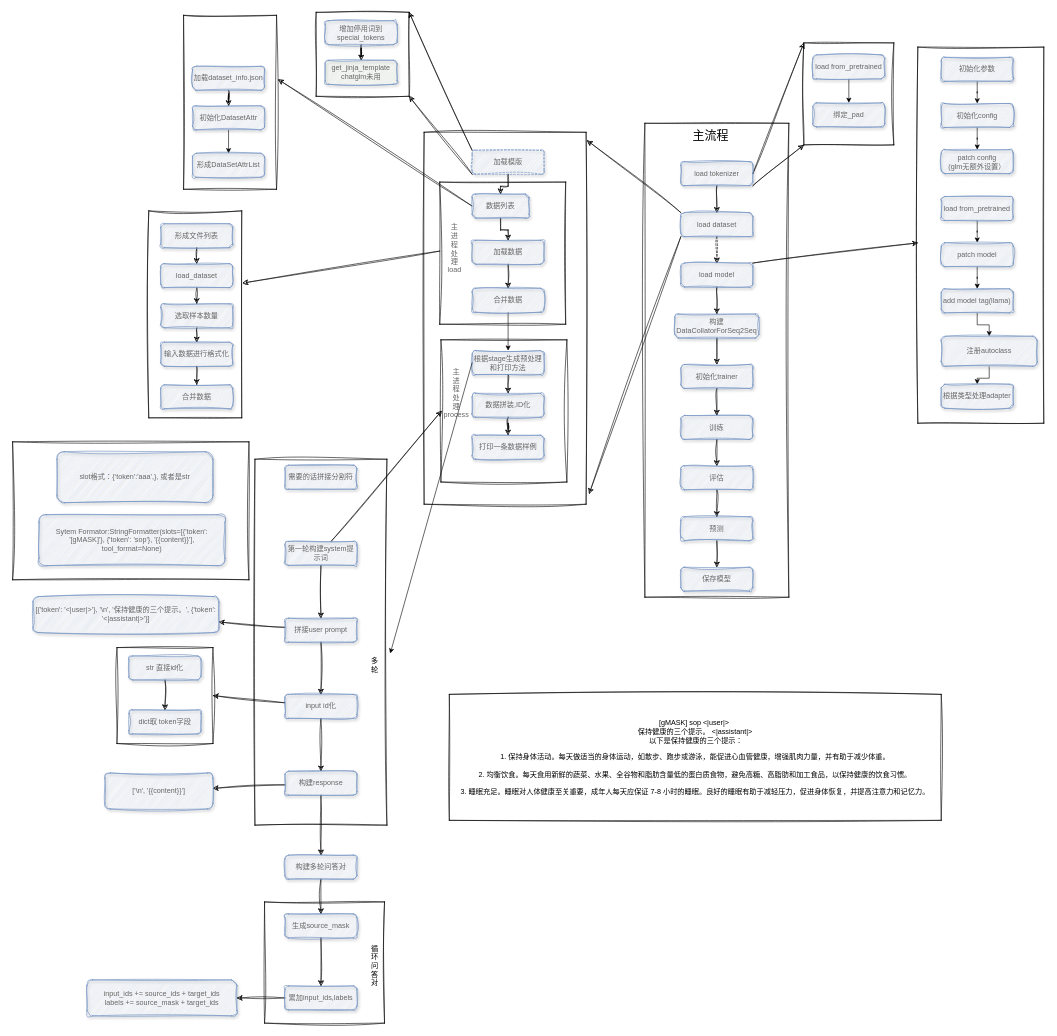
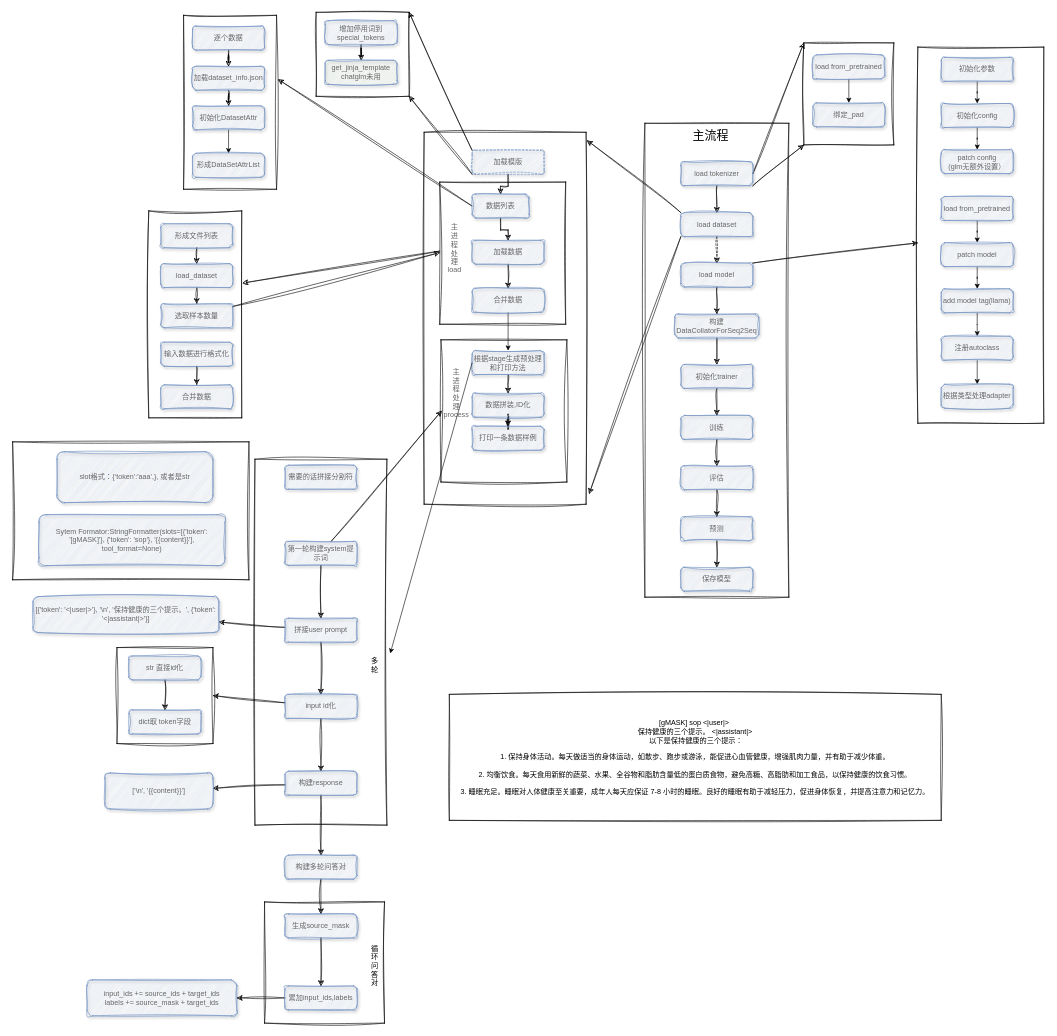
node "逐个数据": added
edge "逐个数据" -> "加载dataset_info.json": added
edge "选取样本数量" -> "输入数据进行格式化": now "选取样本数量" -> "主 进 程 处 理 load"
node "注册autoclass": size 96x30 -> 72x24
node "打印一条数据样例": moved (508, 447) -> (508, 438)
